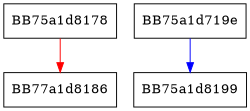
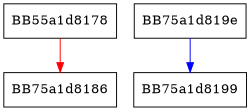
node "BB75a1d8178": label "BB75a1d8178" -> "BB55a1d8178"
node "BB75a1d719e": label "BB75a1d719e" -> "BB75a1d819e"
node "BB77a1d8186": label "BB77a1d8186" -> "BB75a1d8186"
